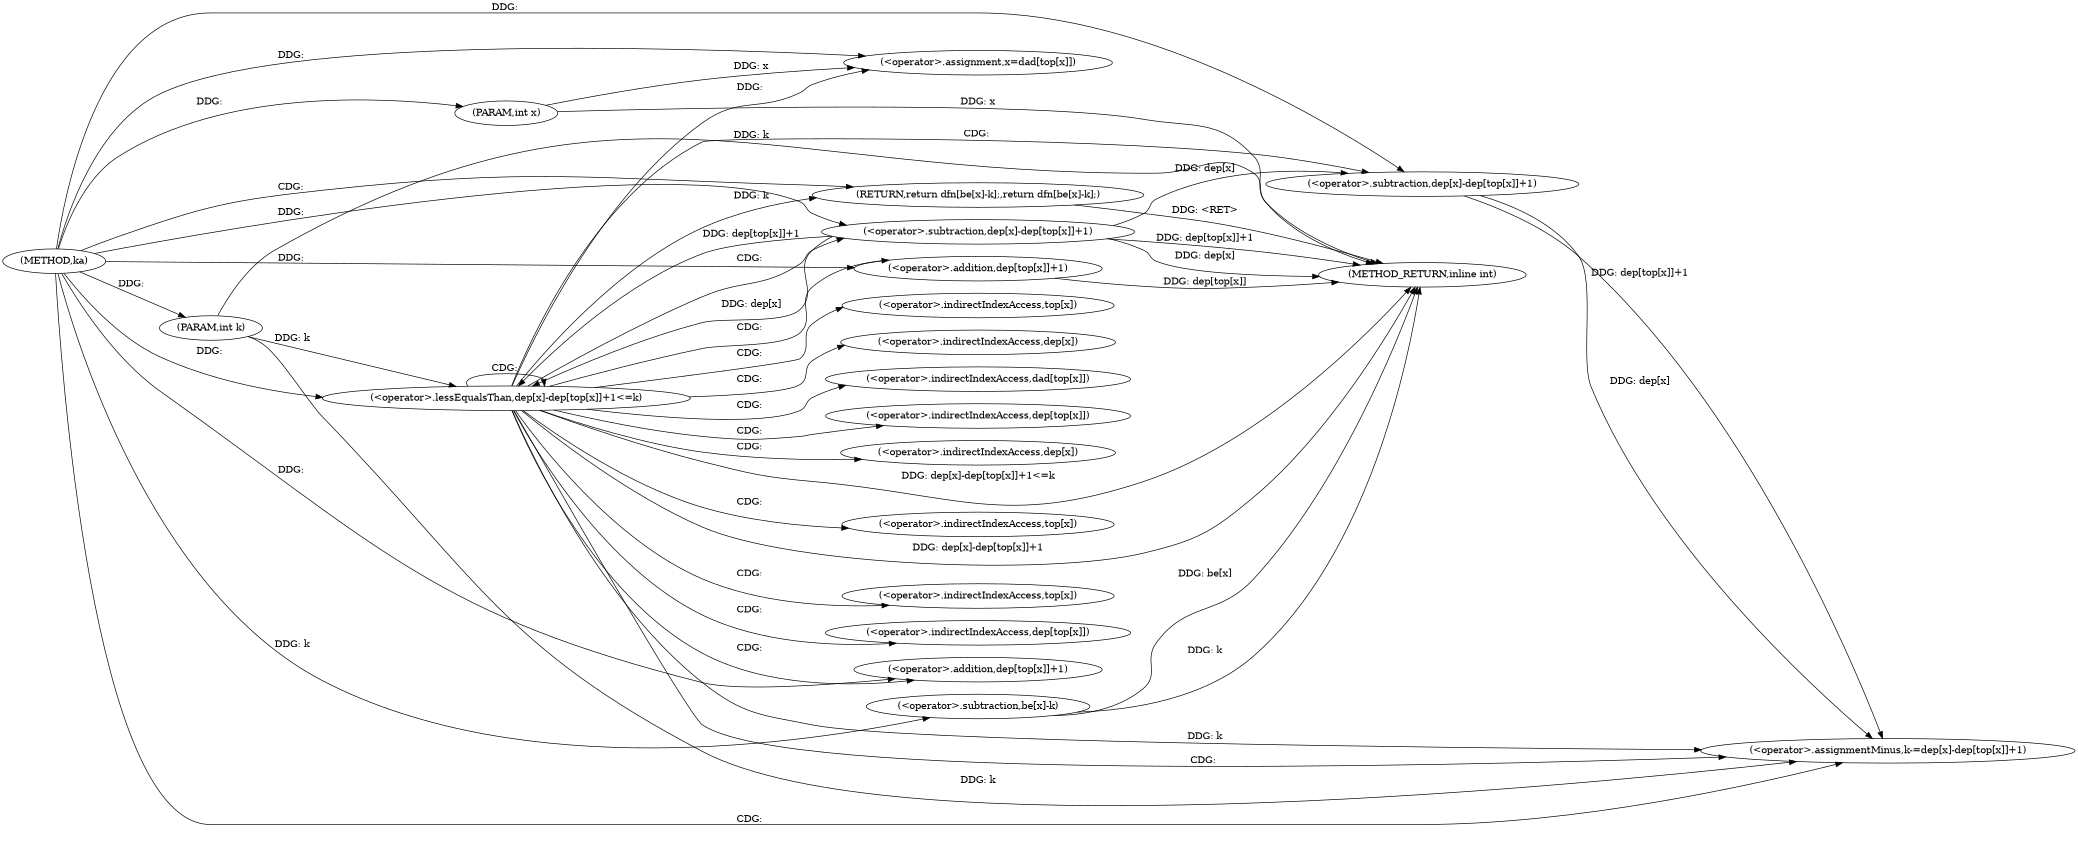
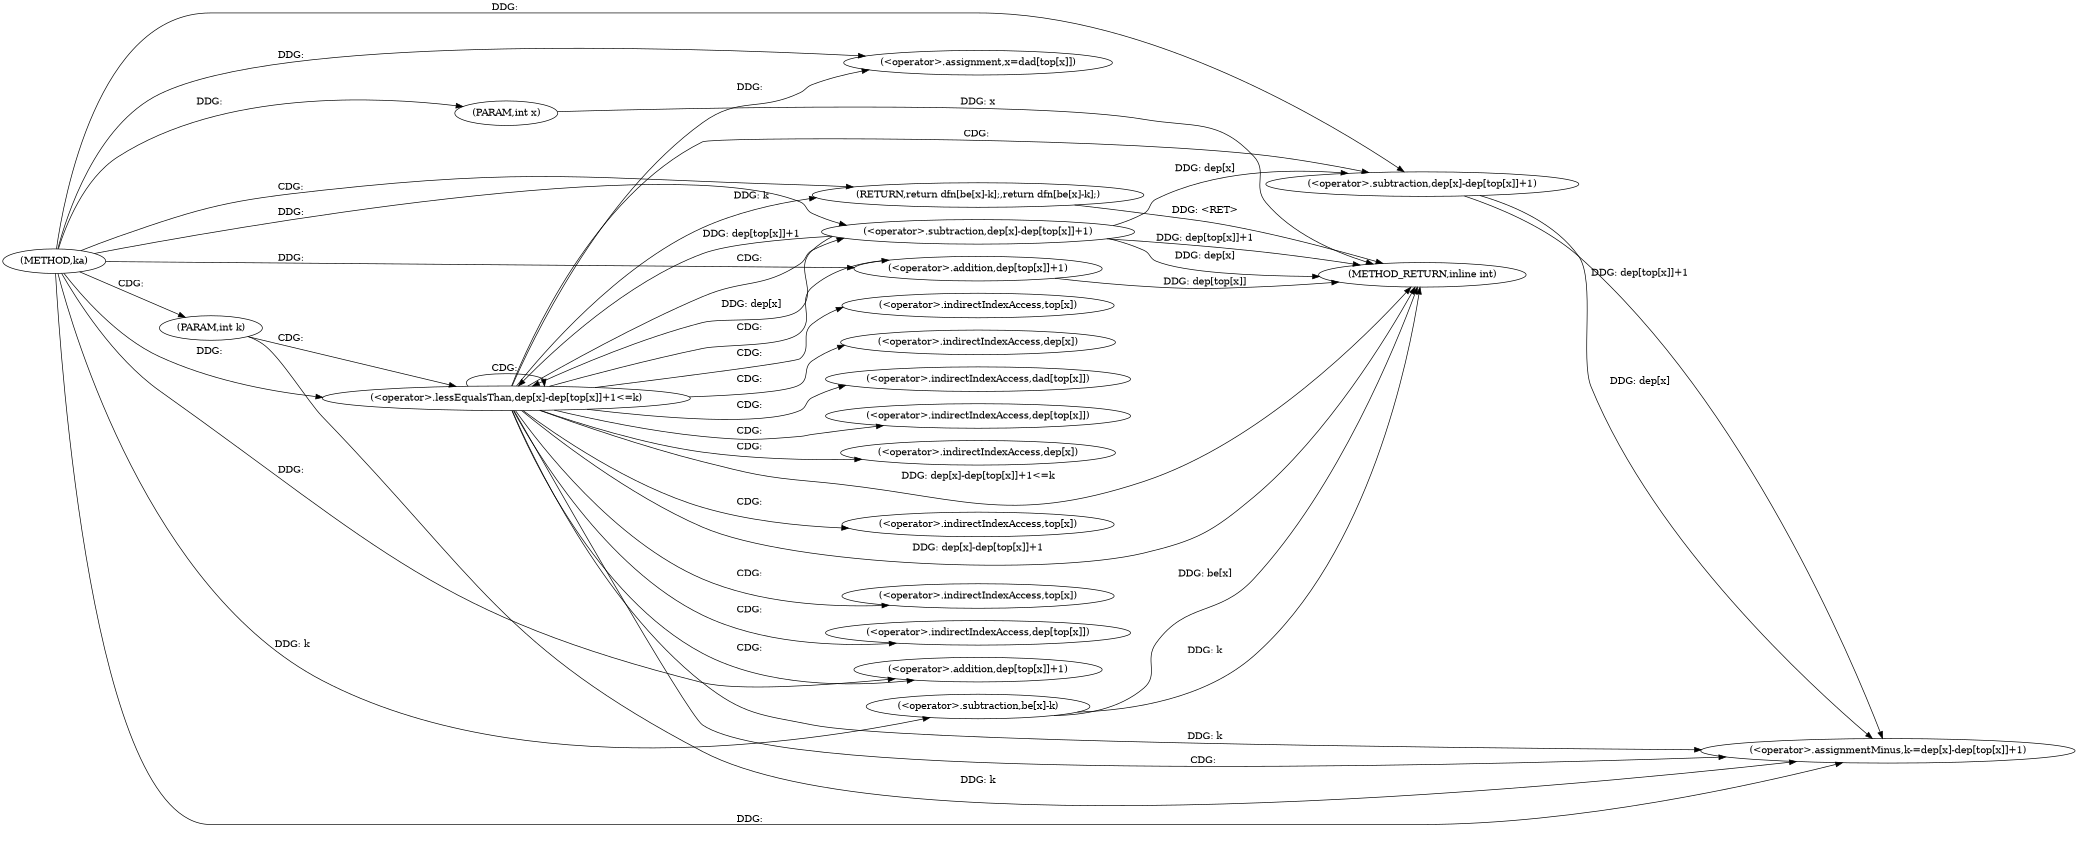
edge "(PARAM,int x)" -> "(<operator>.assignment,x=dad[top[x]])": removed, label "DDG: x"
edge "(PARAM,int k)" -> "(METHOD_RETURN,inline int)": removed, label "DDG: k"
edge "(METHOD,ka)" -> "(PARAM,int k)": label "DDG: " -> "CDG: "
edge "(PARAM,int k)" -> "(<operator>.lessEqualsThan,dep[x]-dep[top[x]]+1<=k)": label "DDG: k" -> "CDG: "
edge "(METHOD,ka)" -> "(<operator>.assignmentMinus,k-=dep[x]-dep[top[x]]+1)": label "CDG: " -> "DDG: "
